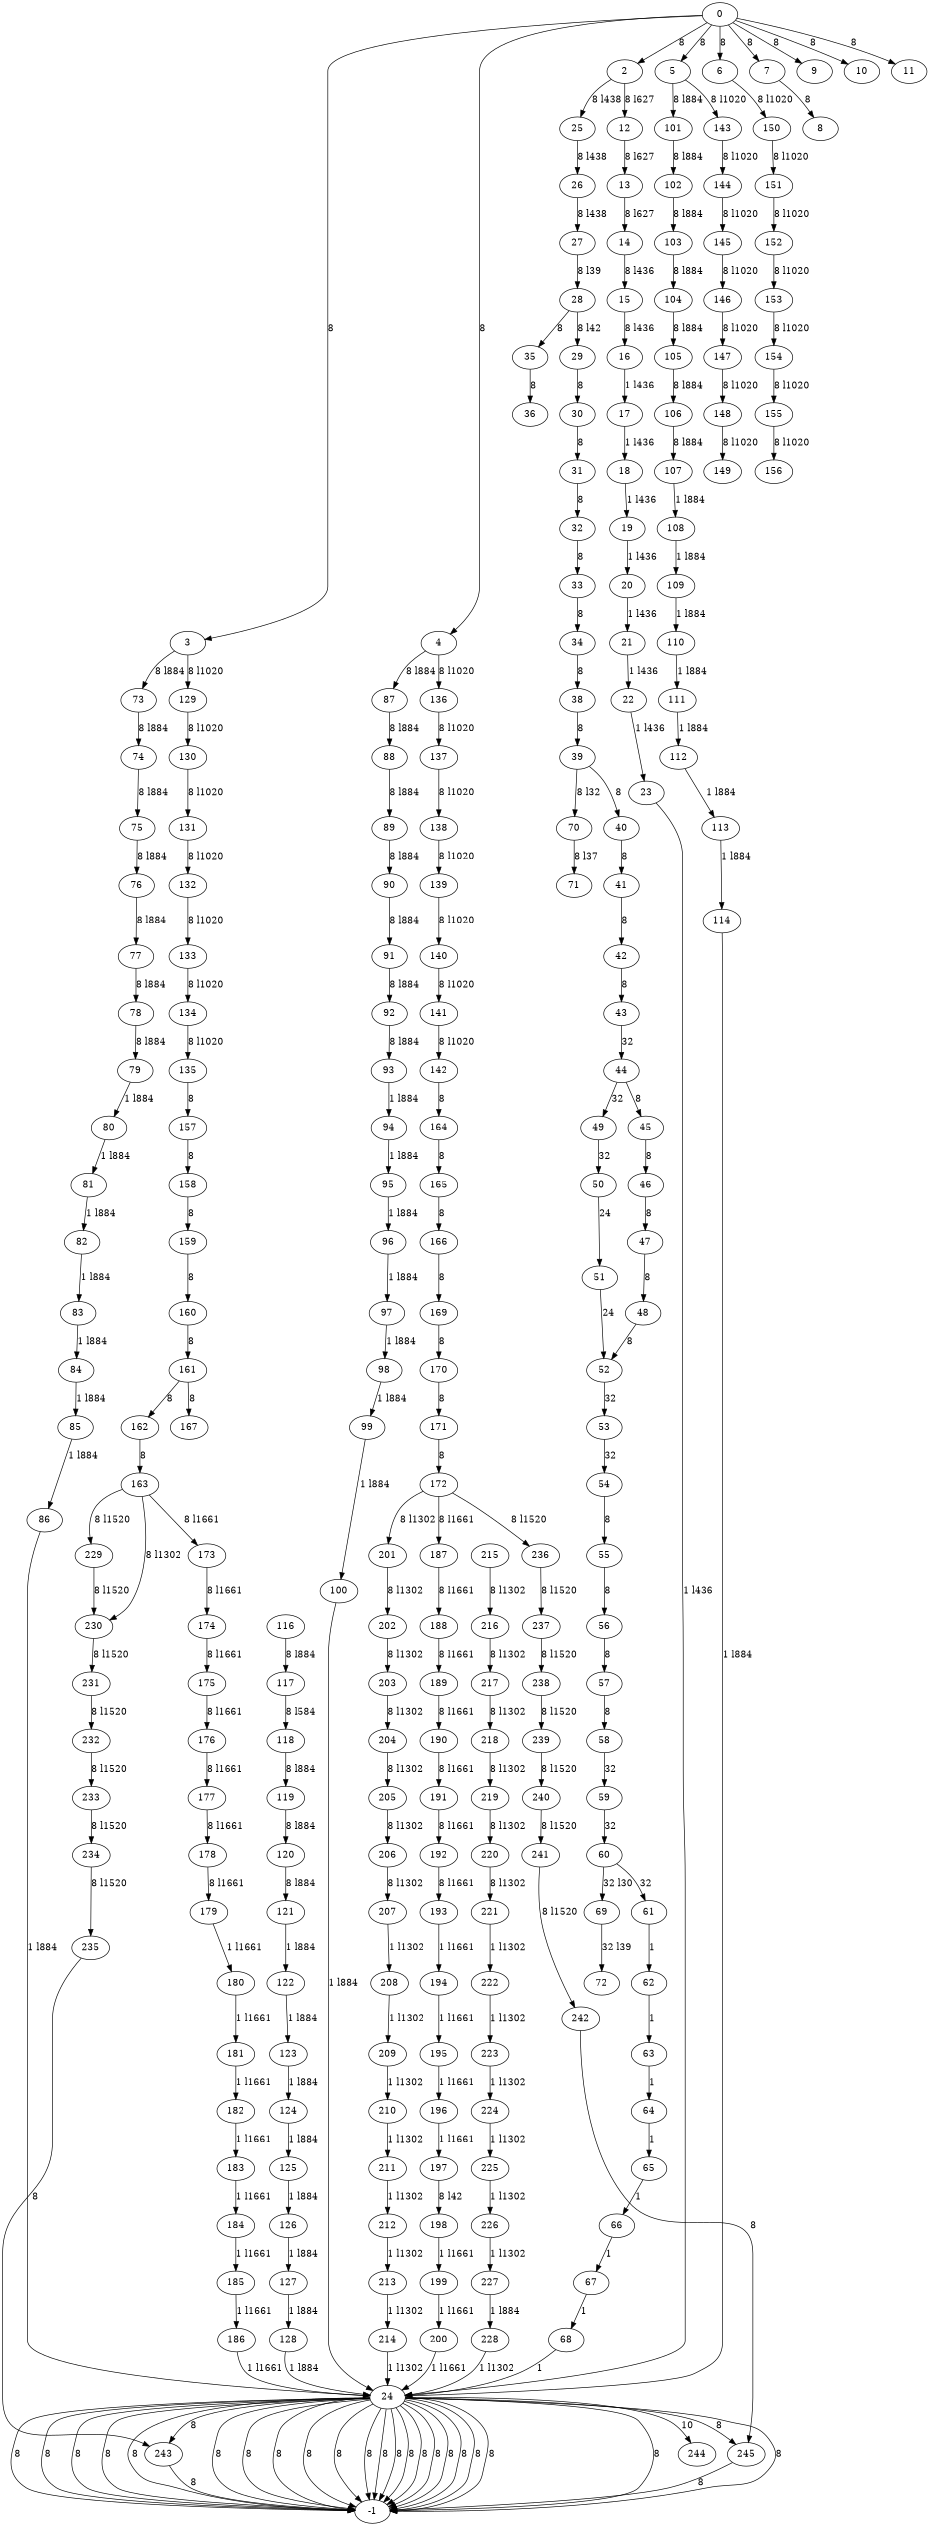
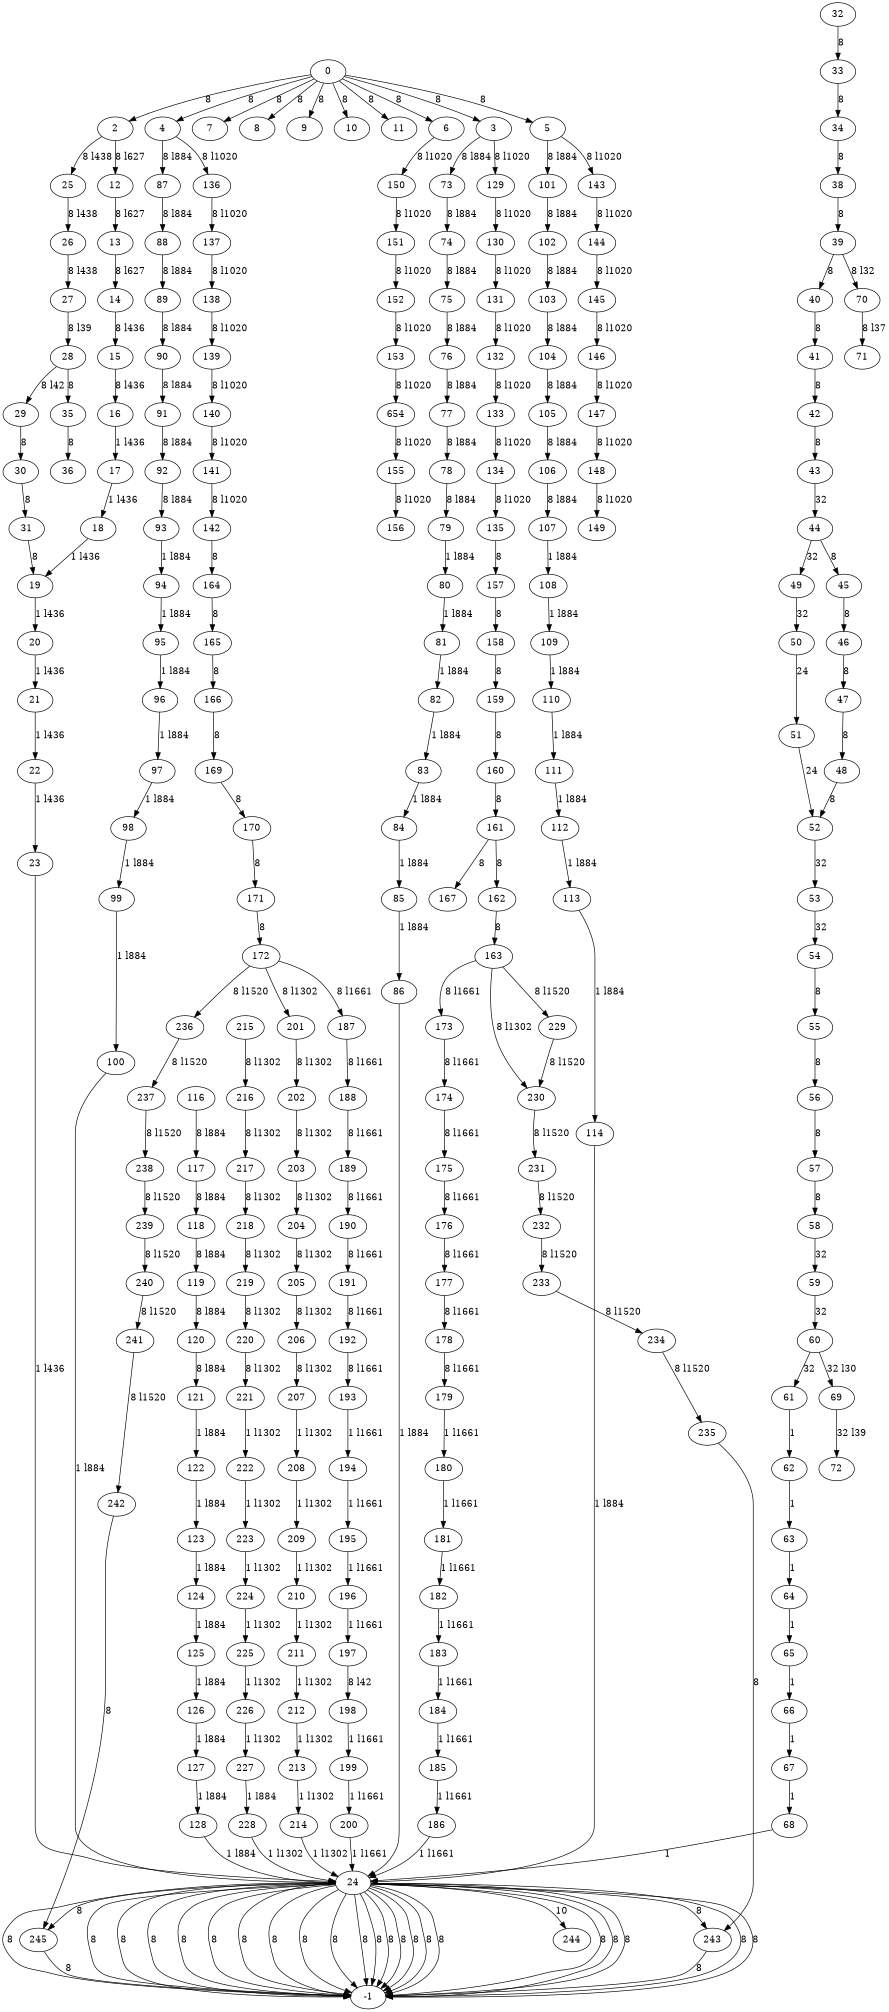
edge "7" -> "8": now "0" -> "8"
node "154": label "154" -> "654"
edge "31" -> "32": now "31" -> "19"
edge "117" -> "118": label "8 l584" -> "8 l884"
